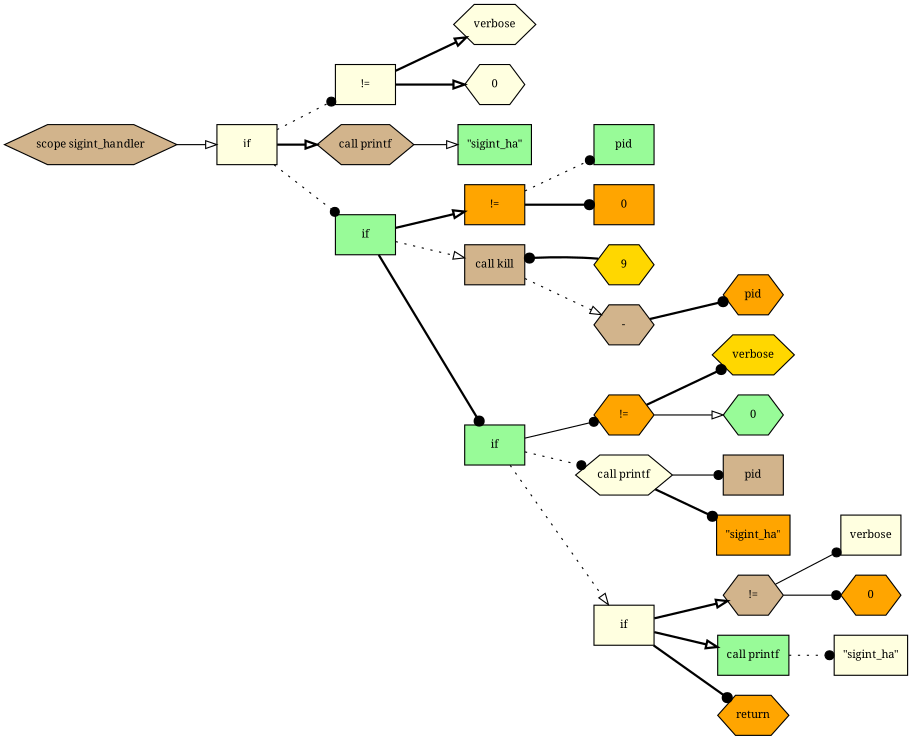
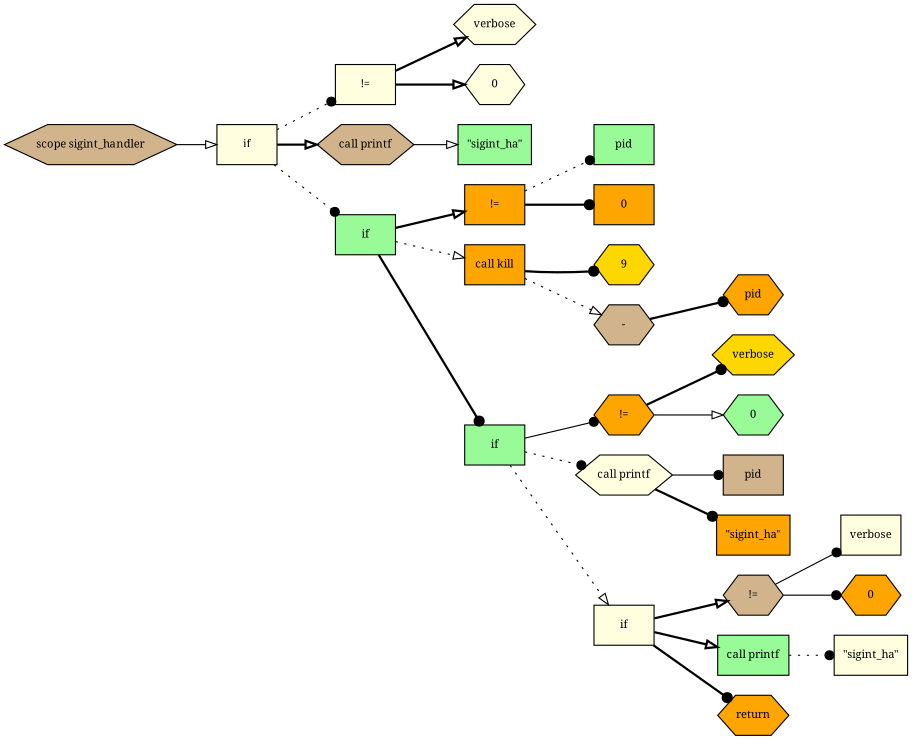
edge "9" -> "call kill": reversed
node "call kill": fillcolor tan -> orange
